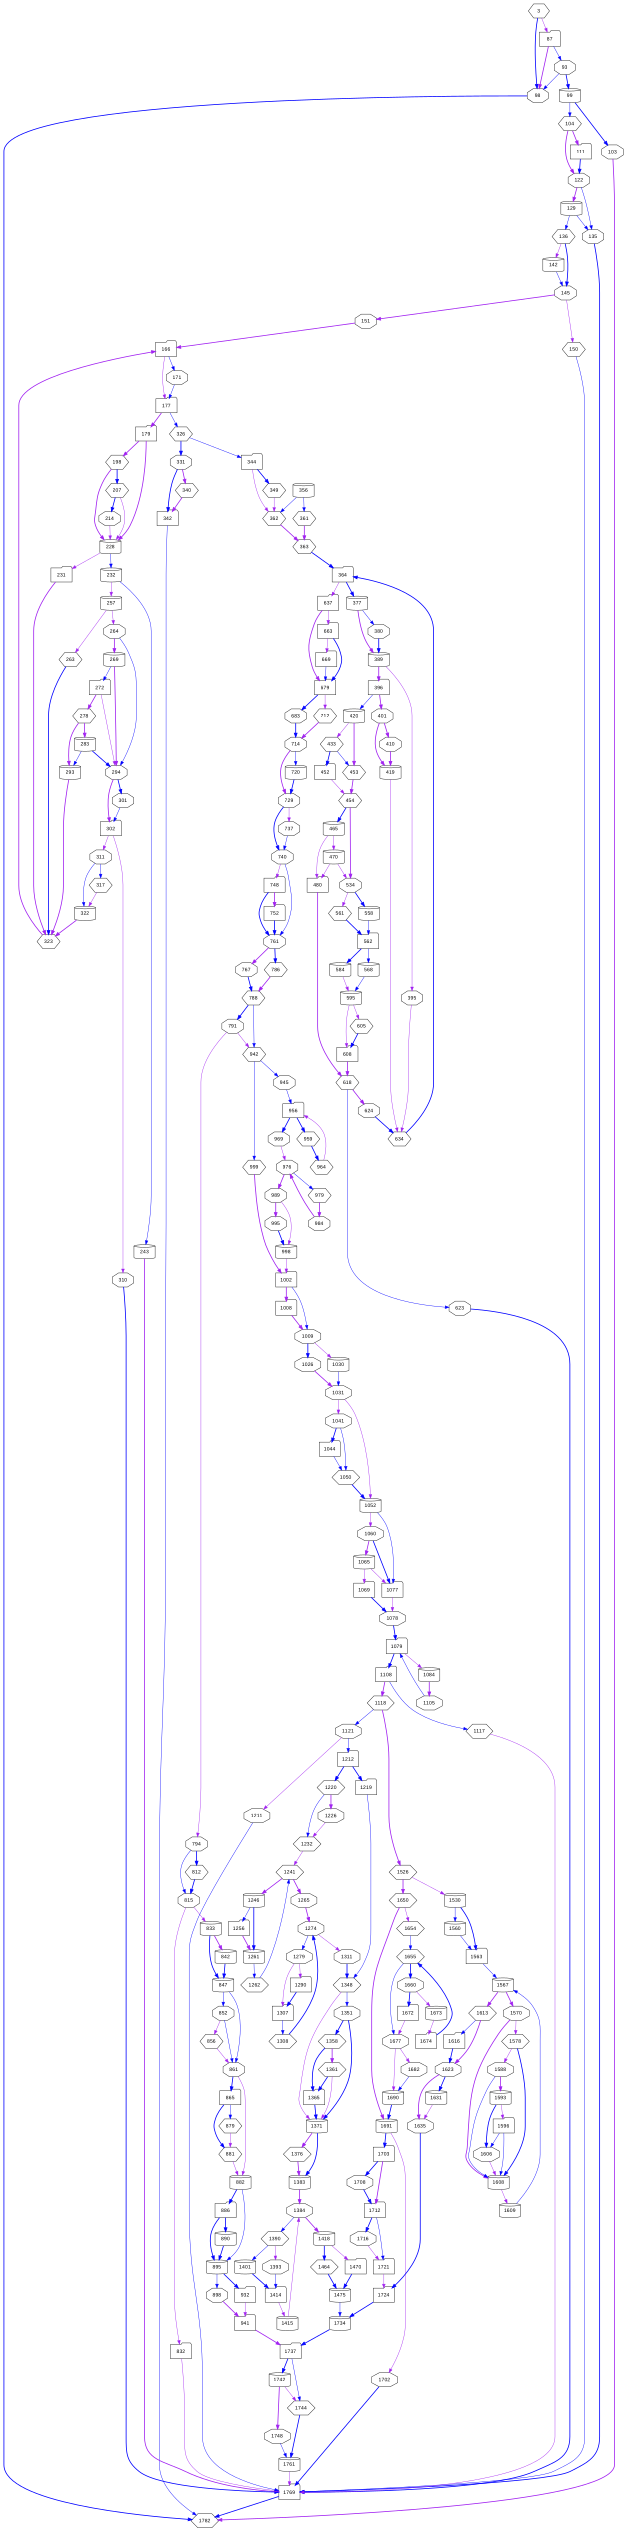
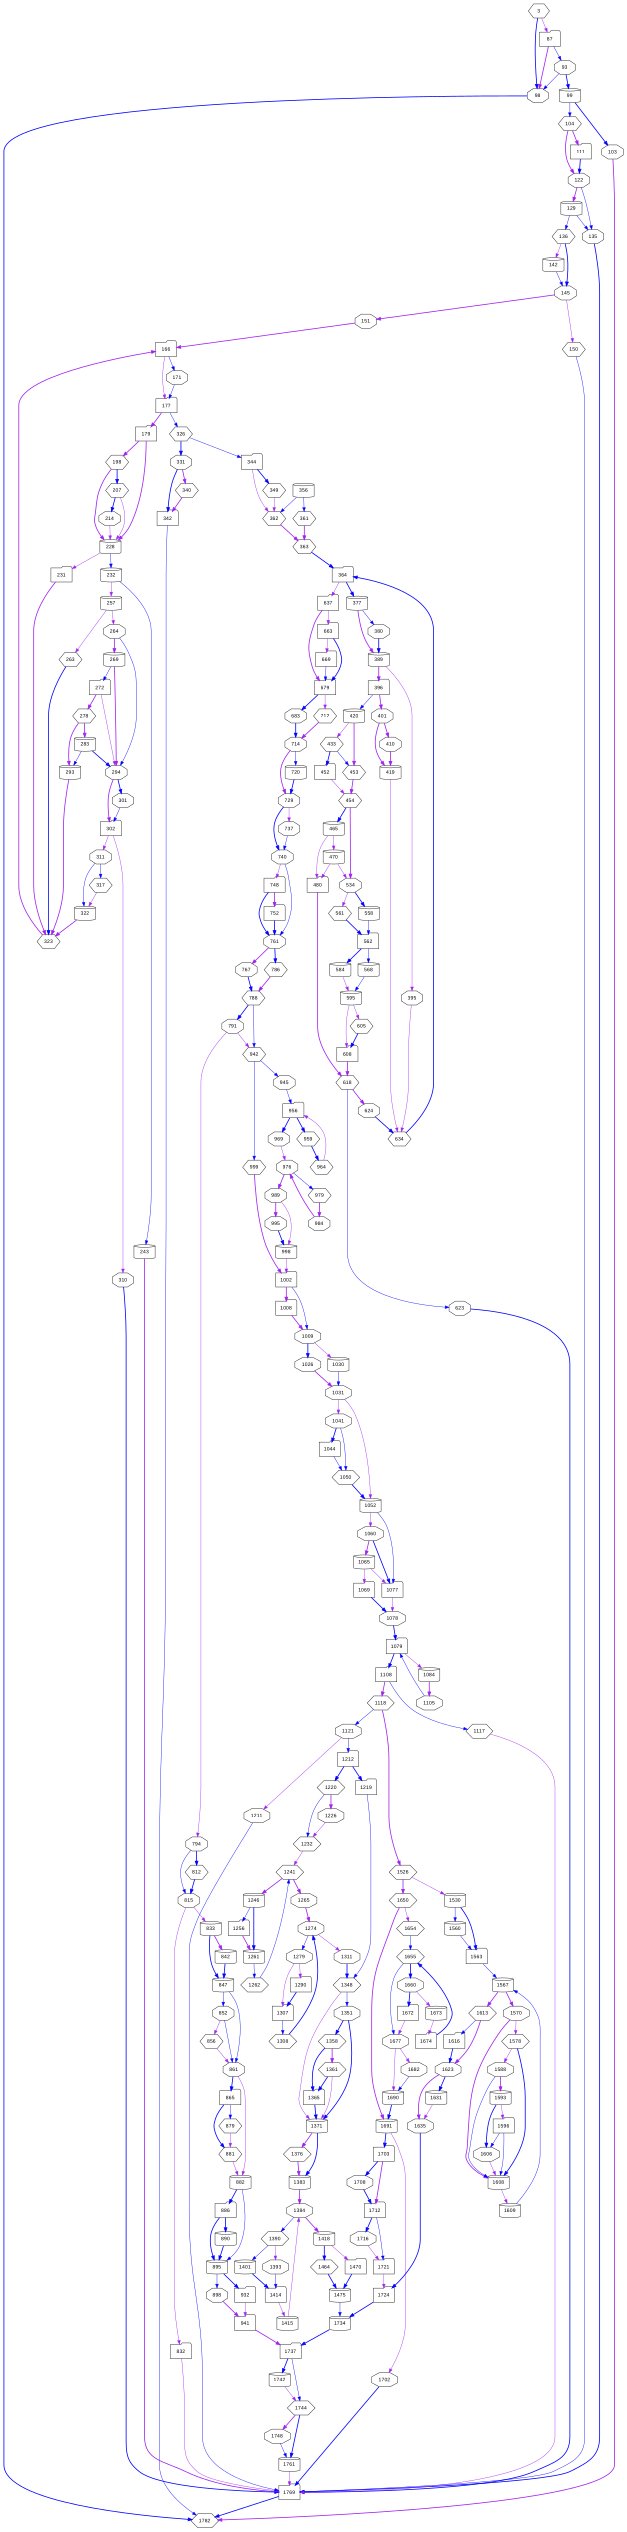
edge "1742" -> "1748": now "1744" -> "1748"
